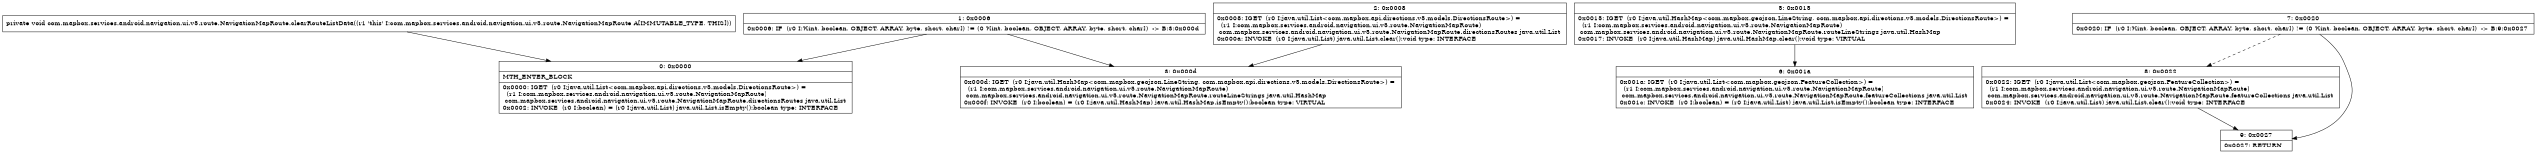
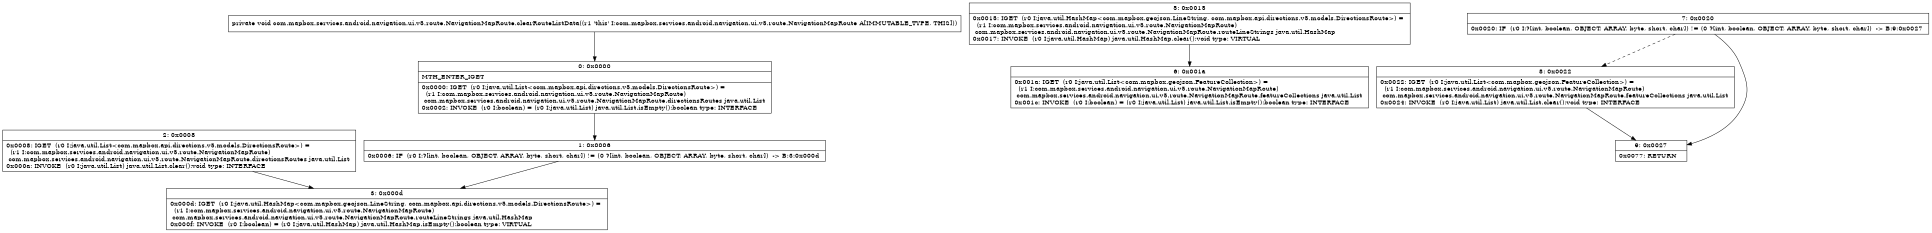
edge "1: 0x0006" -> "0: 0x0000": reversed
node "0: 0x0000": text "MTH_ENTER_BLOCK" -> "MTH_ENTER_IGET"
node "9: 0x0027": text "0x0027: RETURN" -> "0x0077: RETURN"
